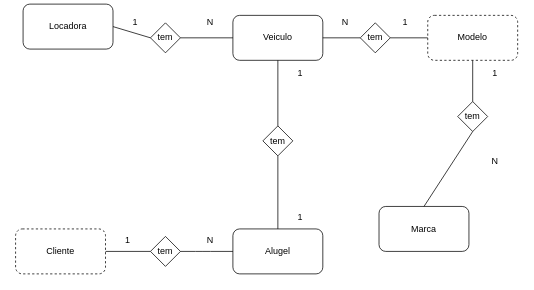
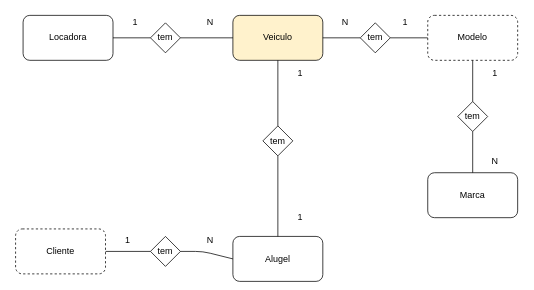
node "Locadora": moved (68, 27) -> (68, 38)
node "Veiculo": fillcolor #ffffff -> #fff2cc
node "Marca": moved (424, 229) -> (473, 195)
node "Alugel": moved (278, 252) -> (278, 259)
